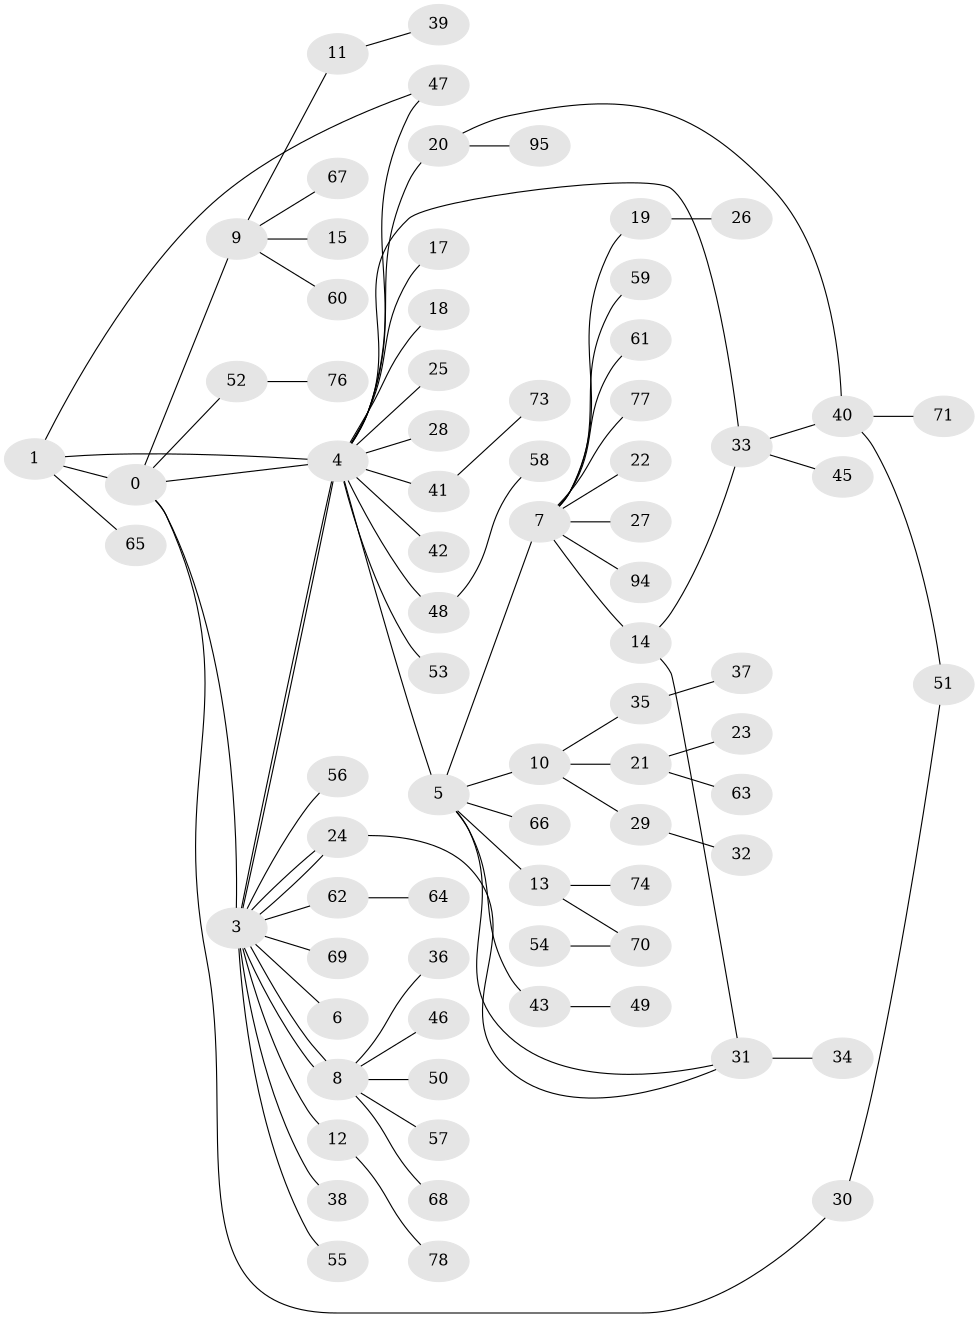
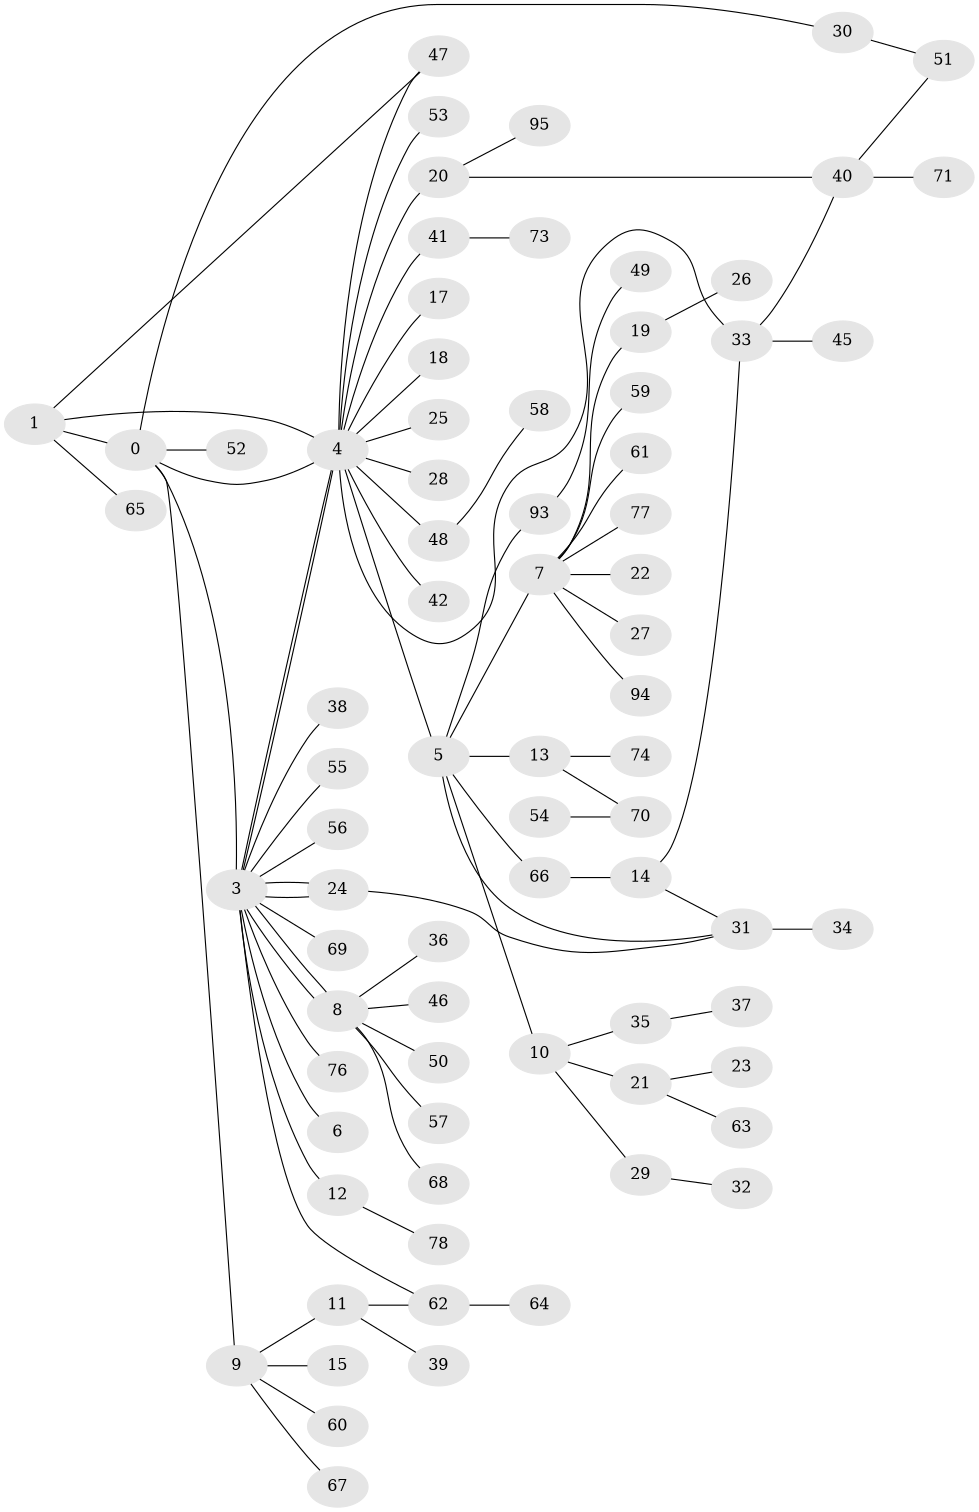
edge "52" -- "76": now "3" -- "76"
edge "7" -- "14": now "66" -- "14"
node "43": label "43" -> "93"
edge "11" -- "62": added
